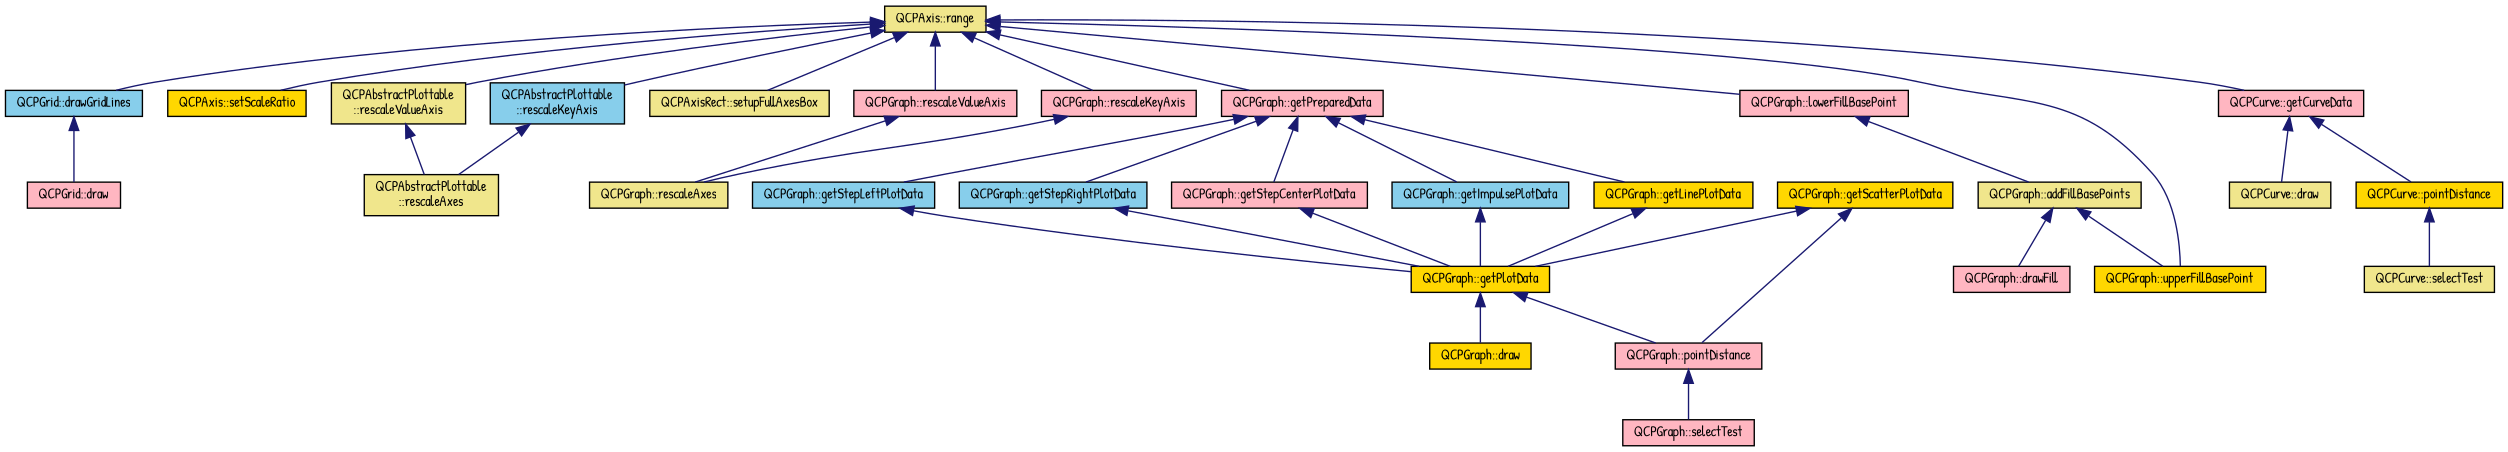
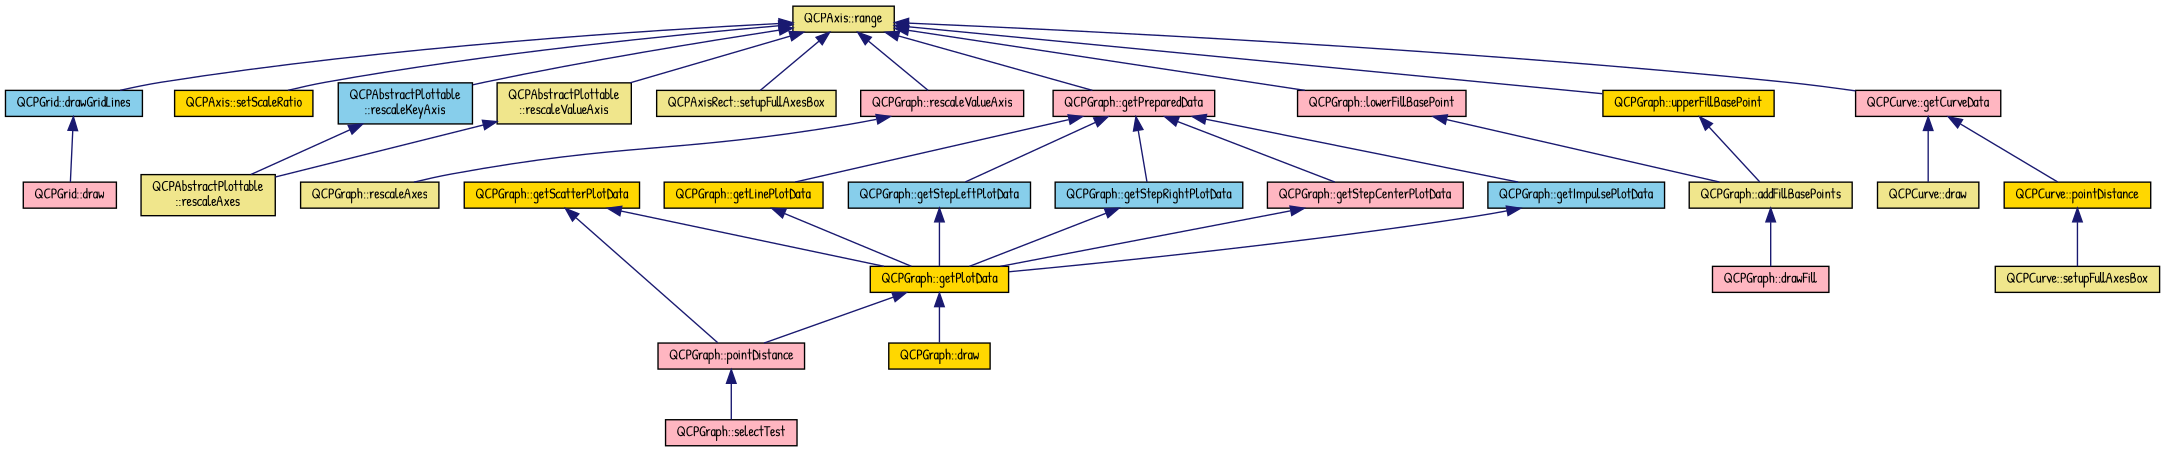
node "QCPGraph::rescaleKeyAxis": removed
edge "QCPGraph::upperFillBasePoint" -> "QCPGraph::addFillBasePoints": reversed
node "QCPCurve::selectTest": label "QCPCurve::selectTest" -> "QCPCurve::setupFullAxesBox"
